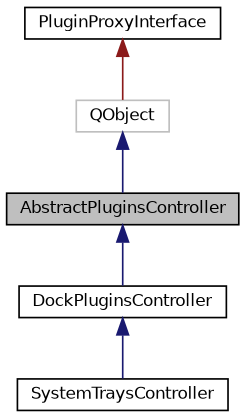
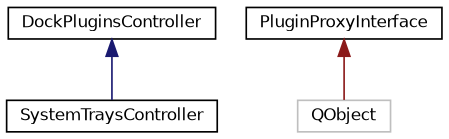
node "AbstractPluginsController": removed
